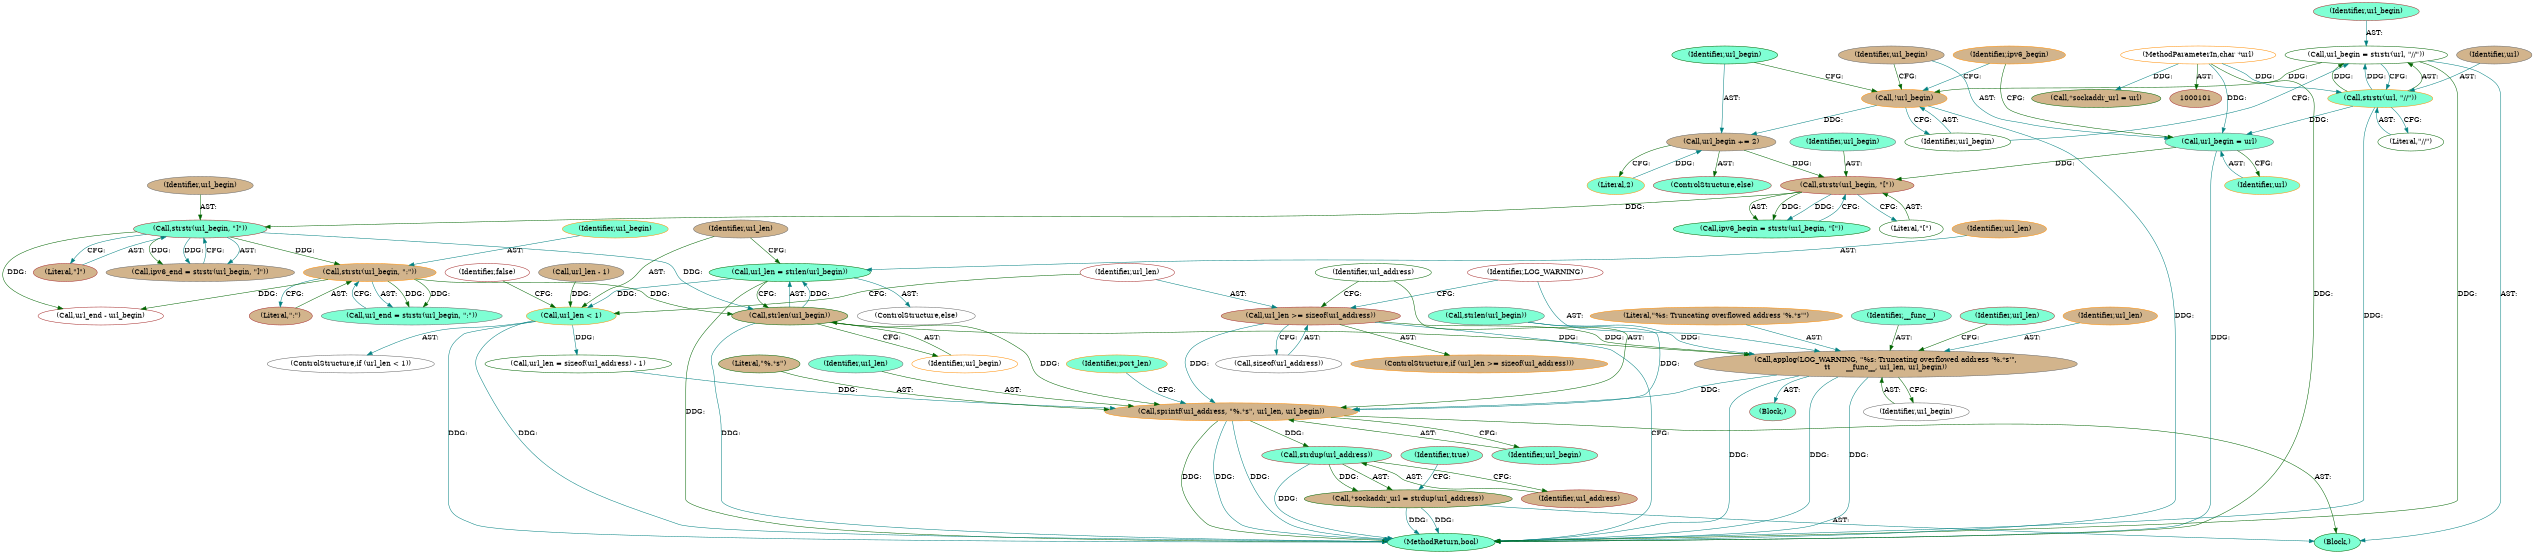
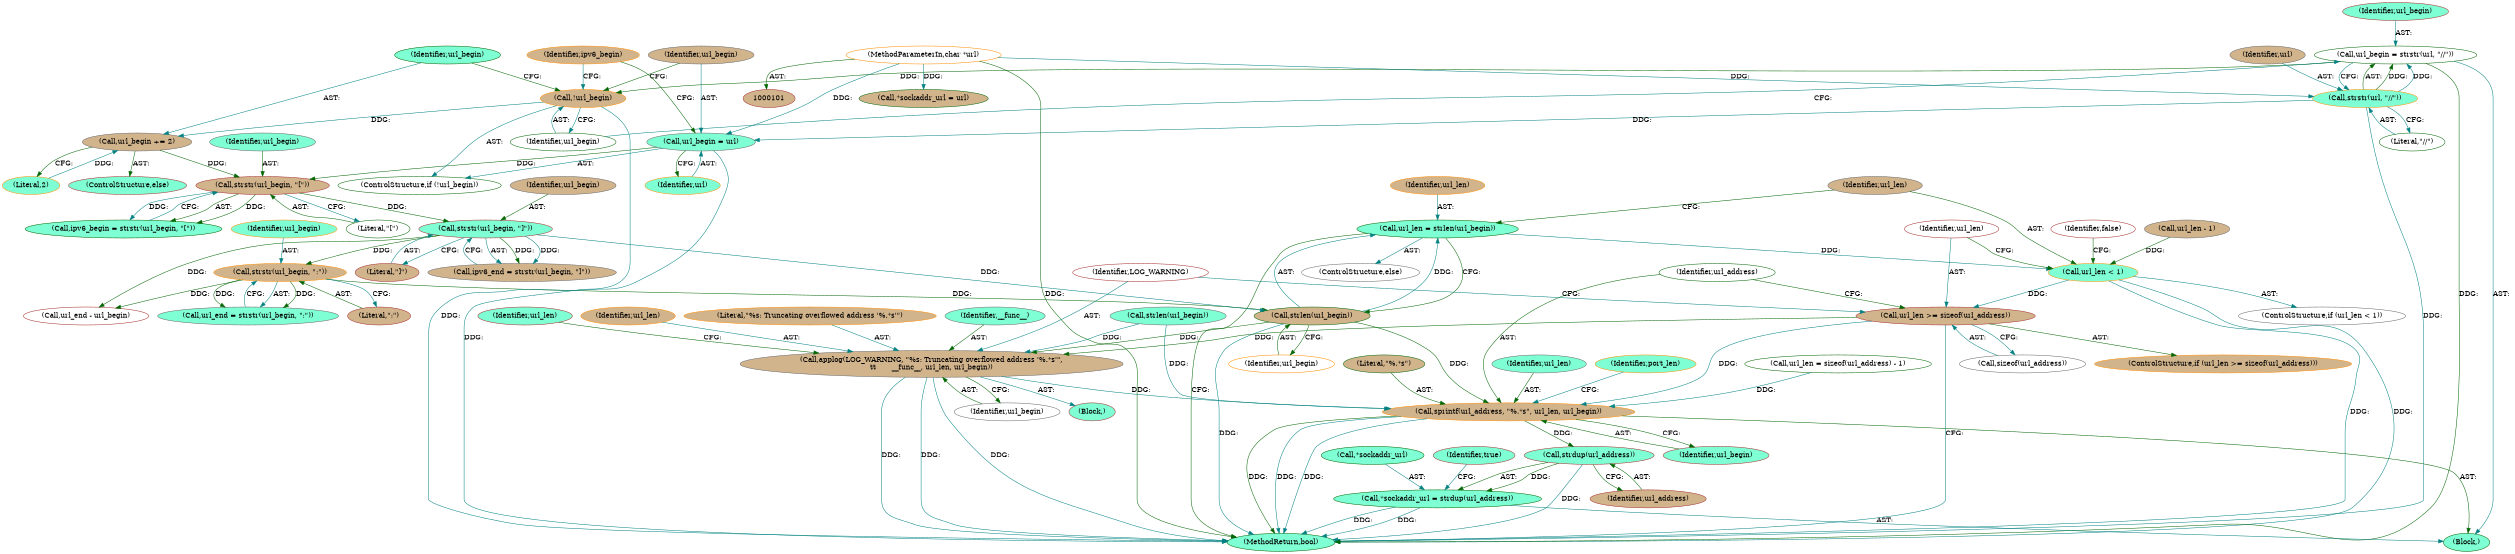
node "(ControlStructure,if (!url_begin))": added
edge "(Call,url_len < 1)" -> "(Call,url_len = sizeof(url_address) - 1)": now "(Call,url_len < 1)" -> "(Call,url_len >= sizeof(url_address))"
edge "(Call,url_len = strlen(url_begin))" -> "(MethodReturn,bool)": label "DDG: " -> "CFG: "
node "(Call,*sockaddr_url)": added
node "(Call,*sockaddr_url = strdup(url_address))": fillcolor tan -> aquamarine
